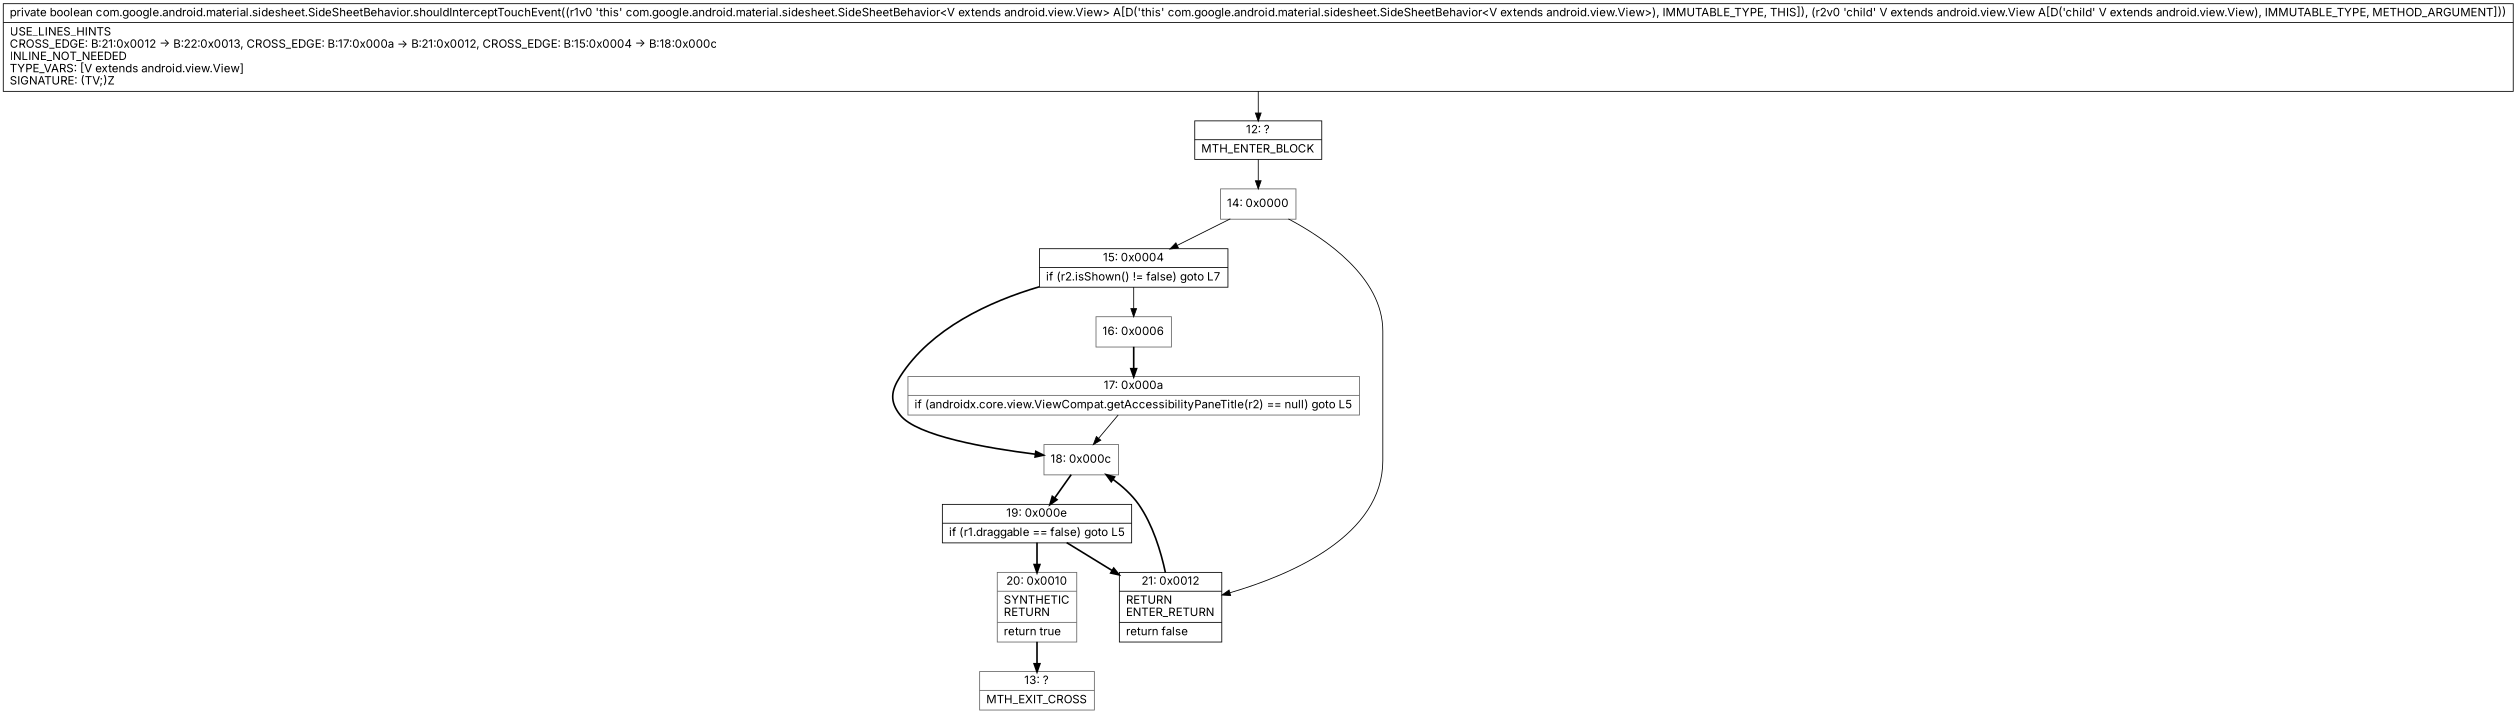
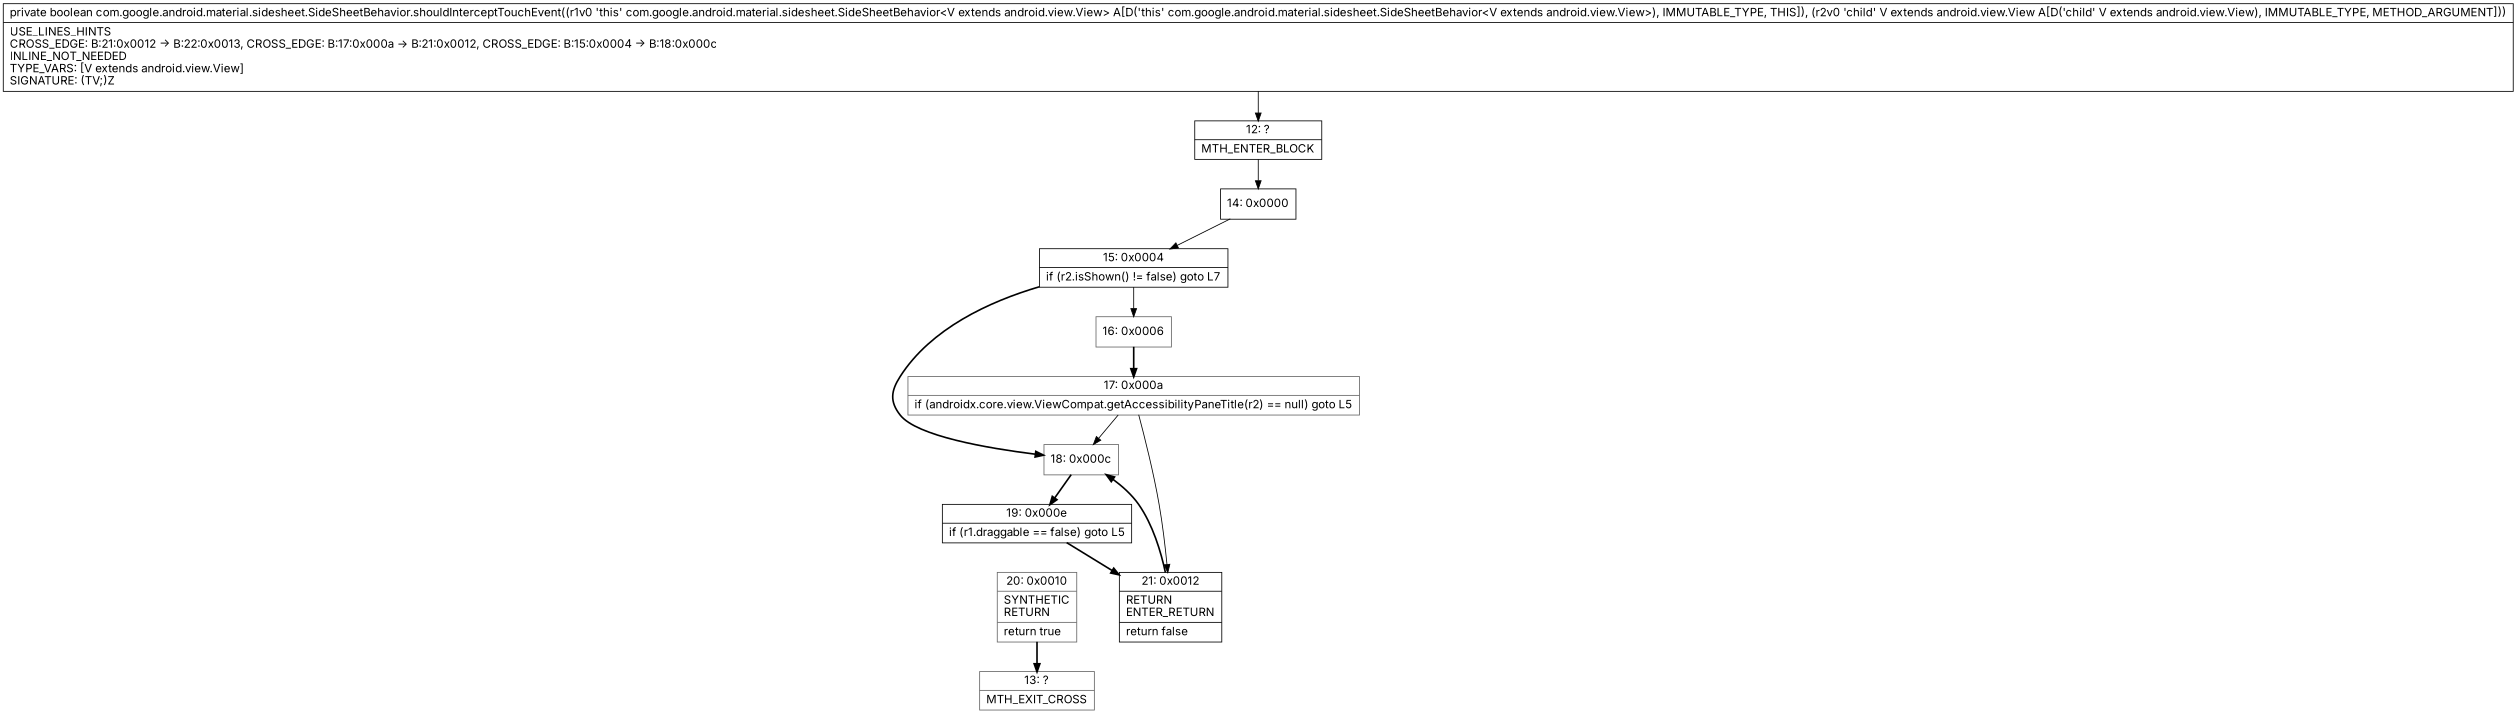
node "14: 0x0000": color gray40 -> black
edge "14: 0x0000" -> "21: 0x0012": now "17: 0x000a" -> "21: 0x0012"
edge "19: 0x000e" -> "20: 0x0010": removed
